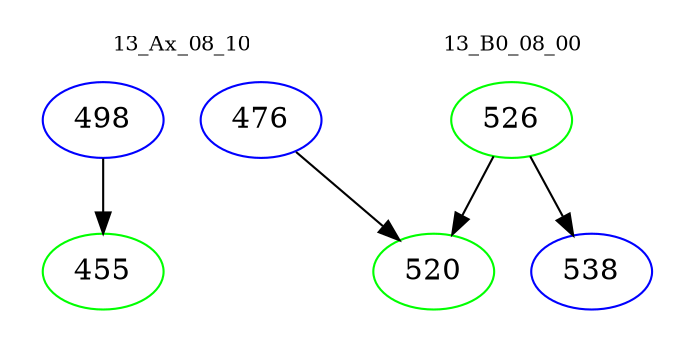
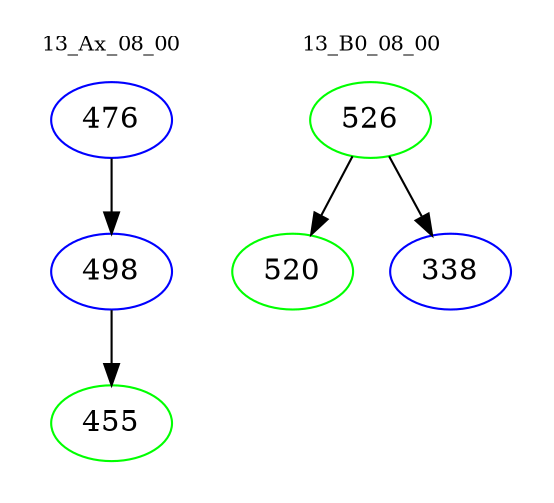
cluster "13_Ax_08_10": label "13_Ax_08_10" -> "13_Ax_08_00"
edge "476" -> "520": now "476" -> "498"
node "538": label "538" -> "338"
